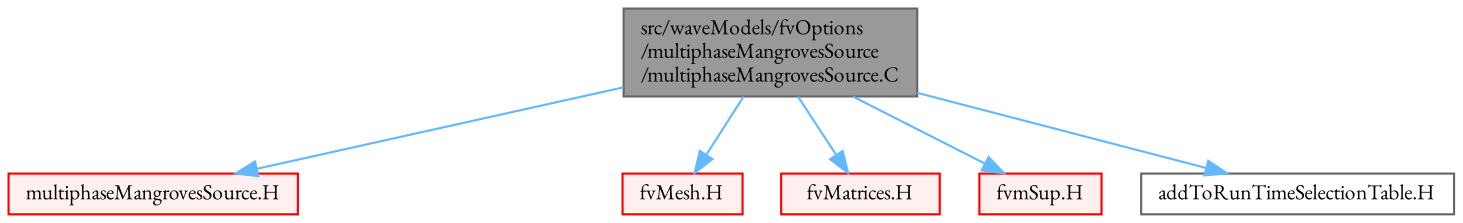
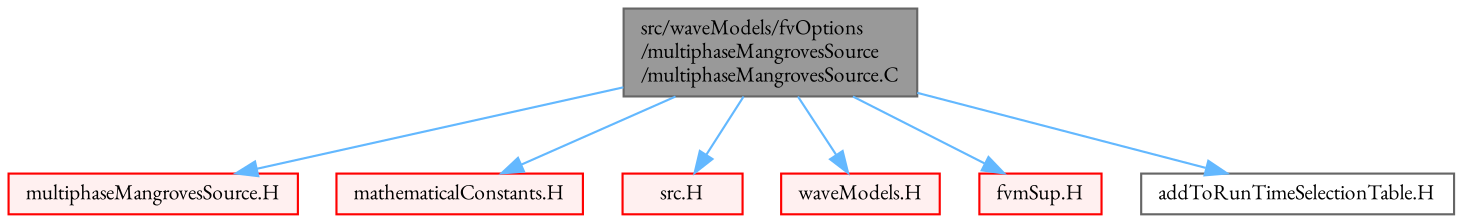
node "mathematicalConstants.H": added
node "fvMesh.H": label "fvMesh.H" -> "src.H"
node "fvMatrices.H": label "fvMatrices.H" -> "waveModels.H"
